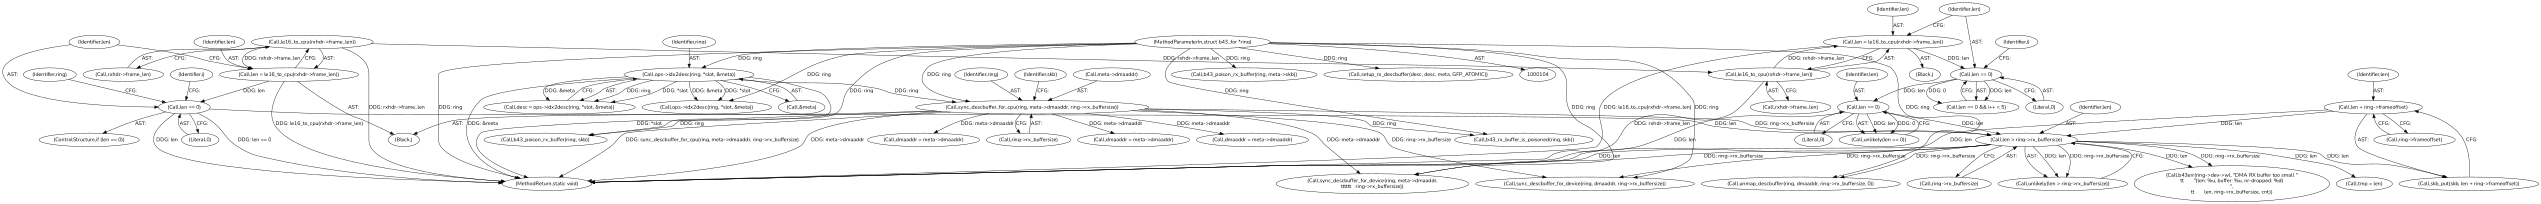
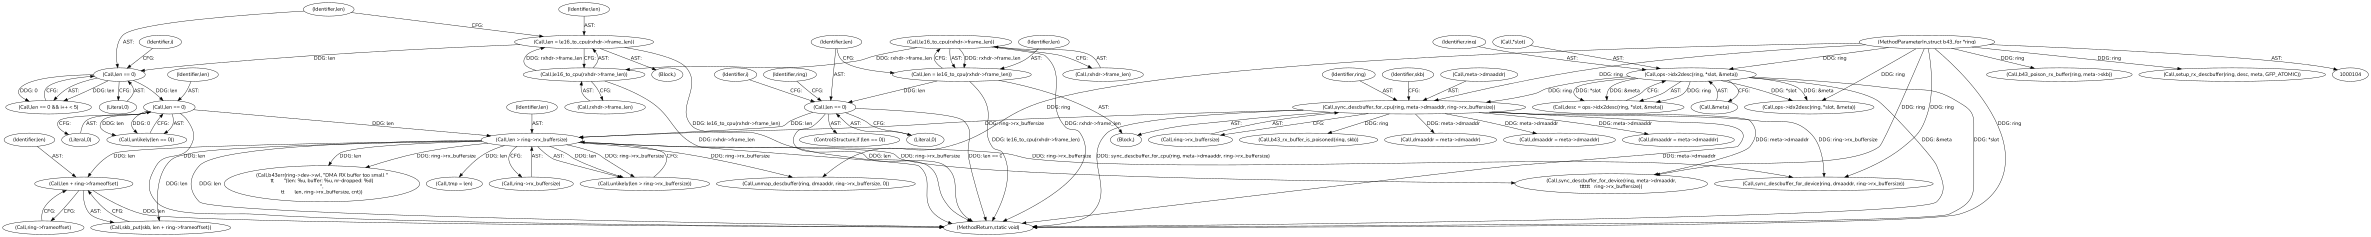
node "(Call,*slot)": added
node "(Call,setup_rx_descbuffer(desc, desc, meta, GFP_ATOMIC))": label "(Call,setup_rx_descbuffer(desc, desc, meta, GFP_ATOMIC))" -> "(Call,setup_rx_descbuffer(ring, desc, meta, GFP_ATOMIC))"
edge "(MethodParameterIn,struct b43_for *ring)" -> "(Call,b43_rx_buffer_is_poisoned(ring, skb))": removed, label "DDG: ring"
edge "(Call,len + ring->frameoffset)" -> "(Call,len > ring->rx_buffersize)": reversed
node "(Call,b43_poison_rx_buffer(ring, skb))": removed
